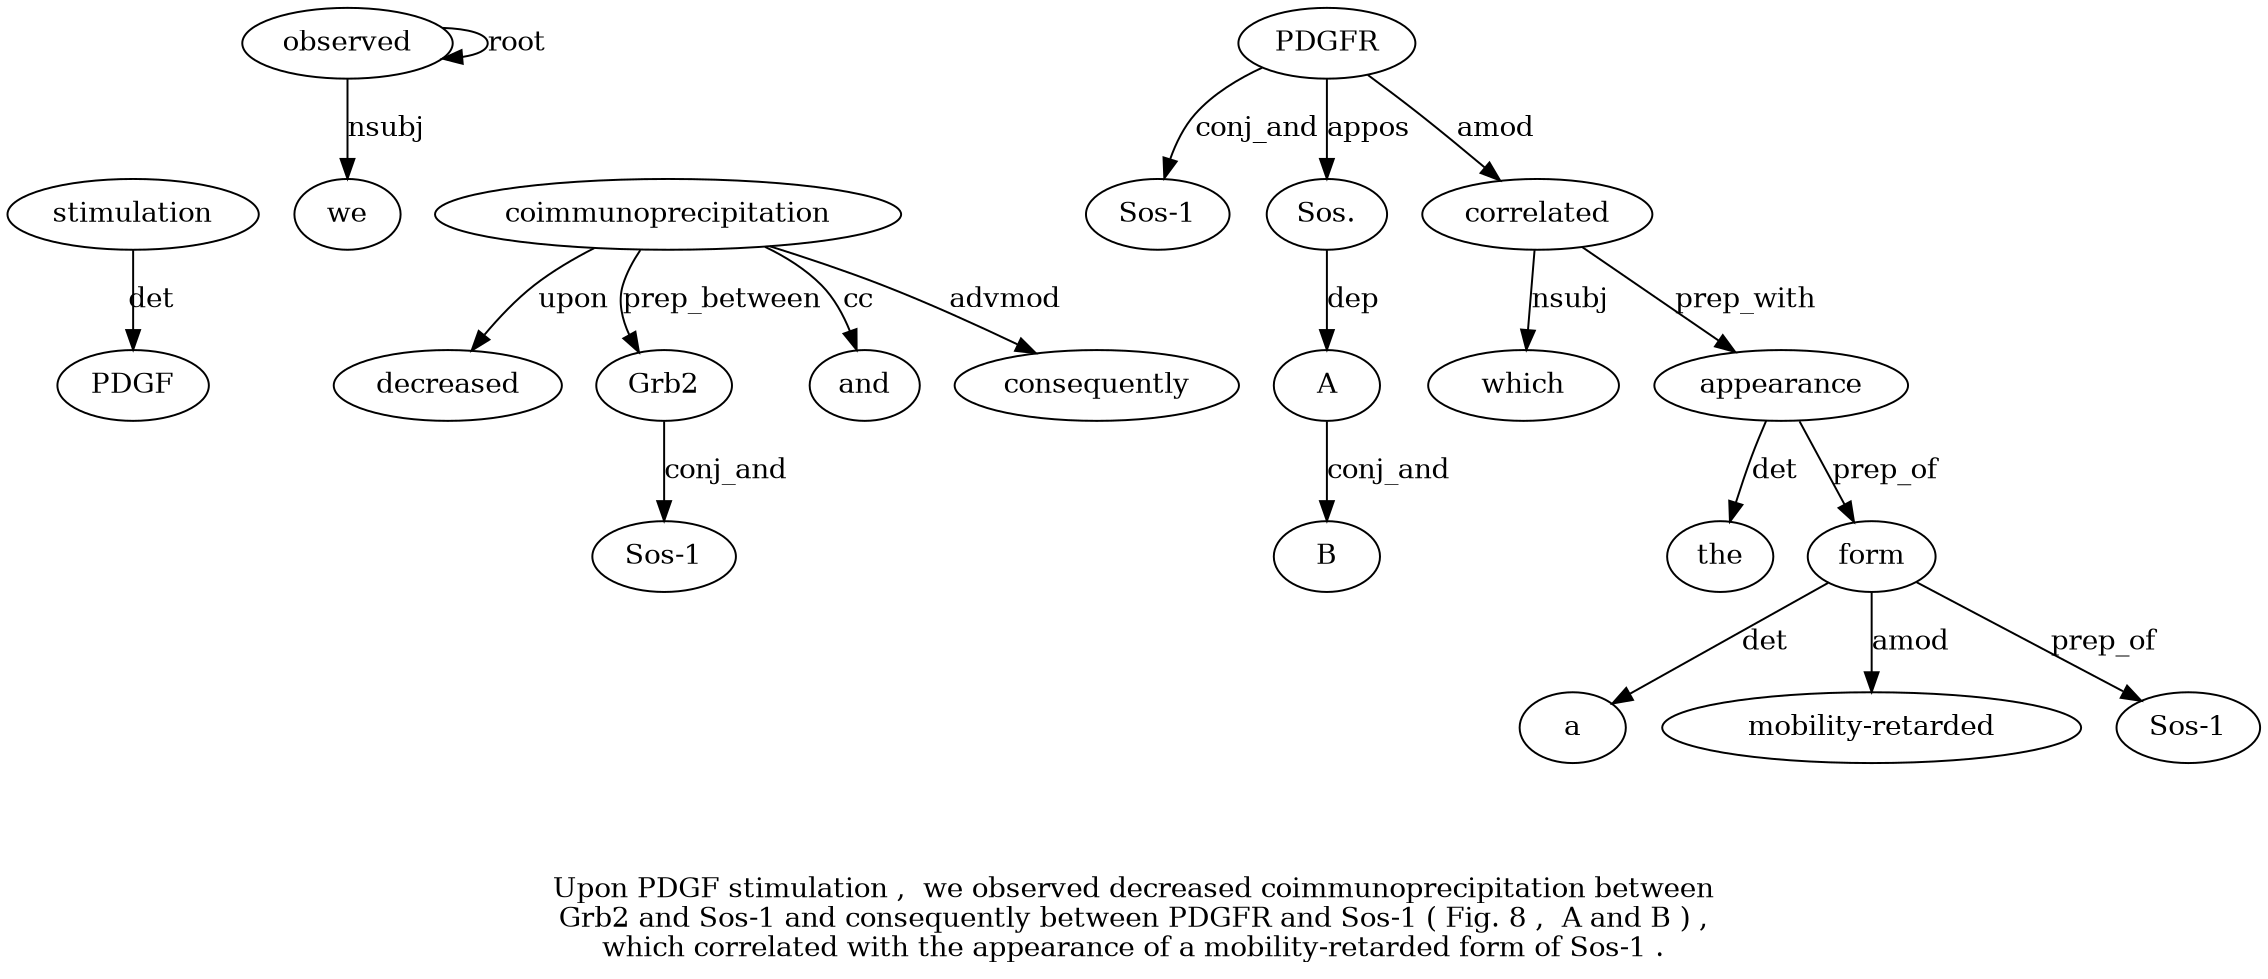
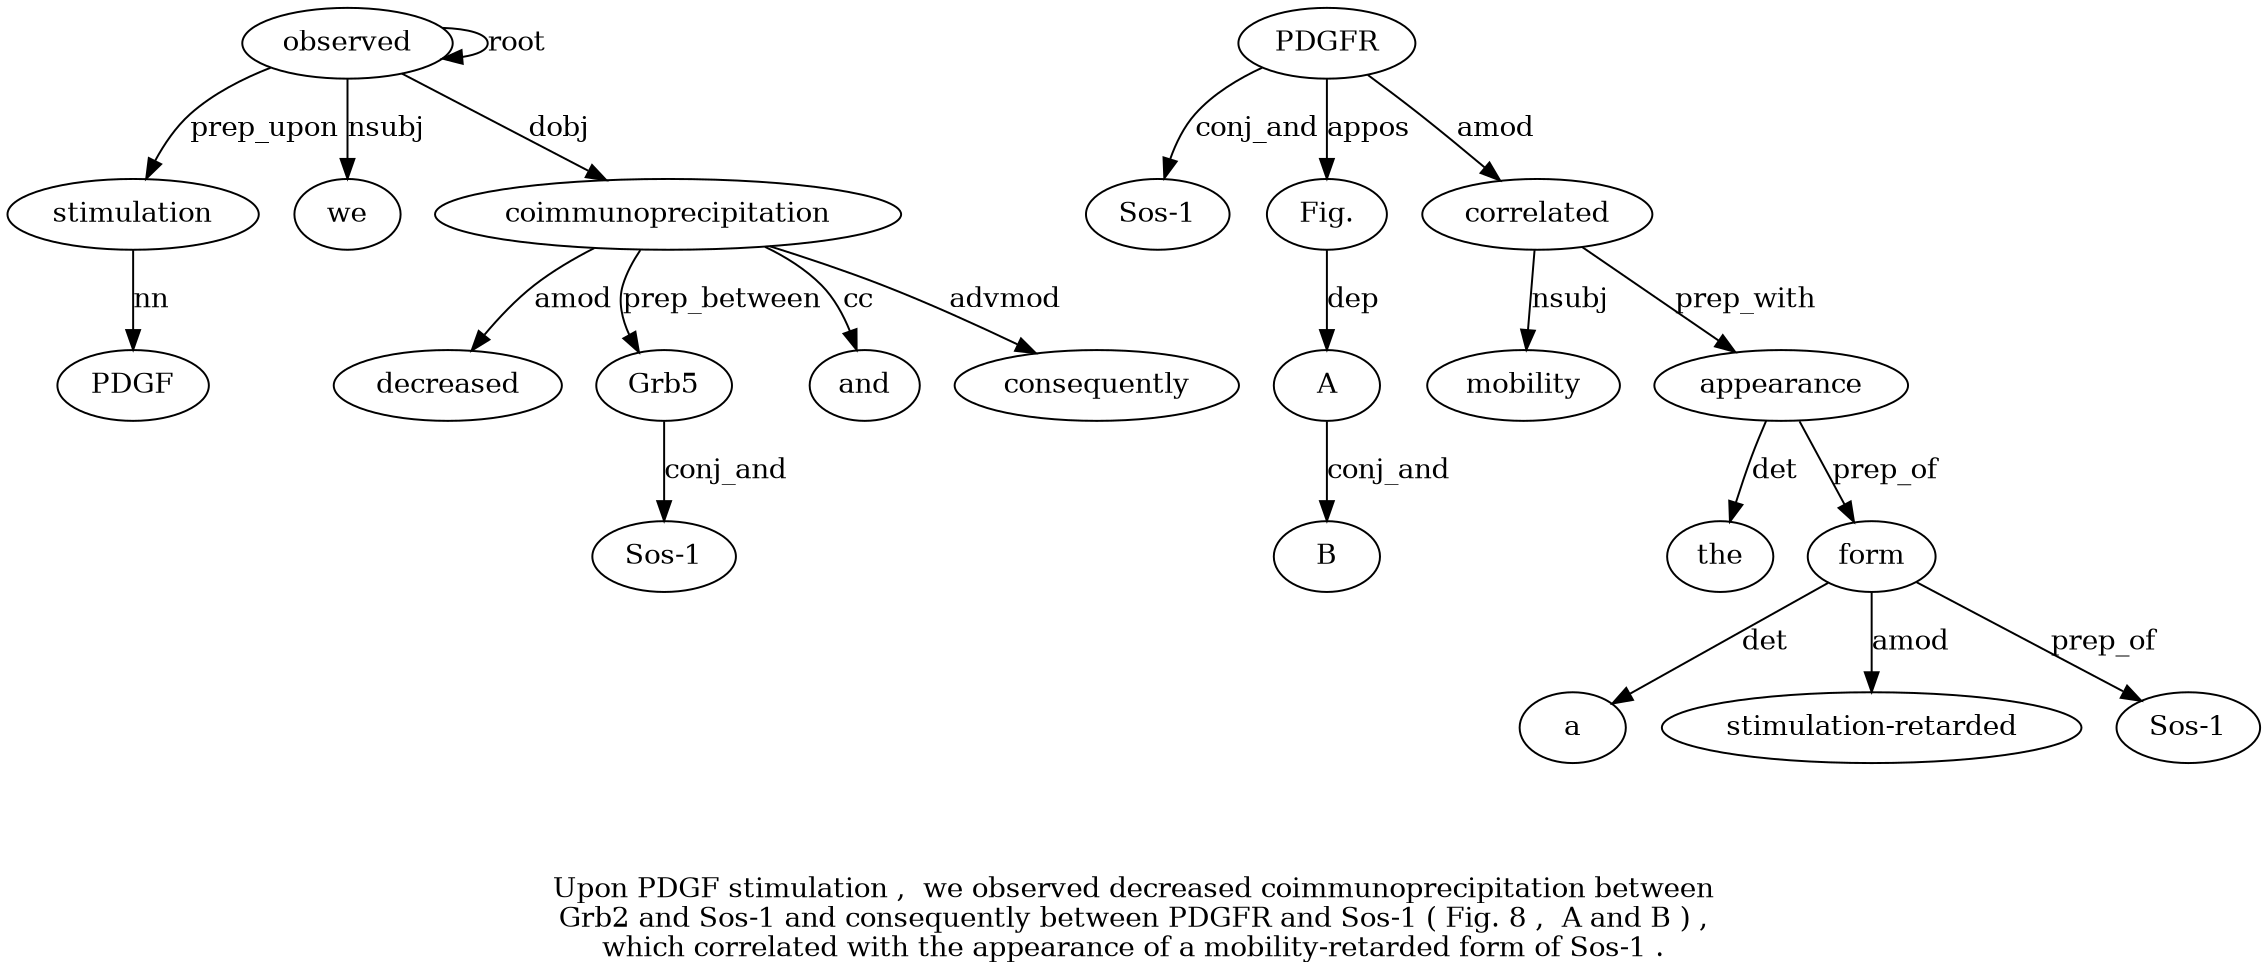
edge "observed" -> "stimulation": added, label "prep_upon"
edge "observed" -> "coimmunoprecipitation": added, label "dobj"
node "Sos.": label "Sos." -> "Fig."
edge "stimulation" -> "PDGF": label "det" -> "nn"
edge "coimmunoprecipitation" -> "decreased": label "upon" -> "amod"
node "Grb2": label "Grb2" -> "Grb5"
node "which": label "which" -> "mobility"
node "mobility-retarded": label "mobility-retarded" -> "stimulation-retarded"
